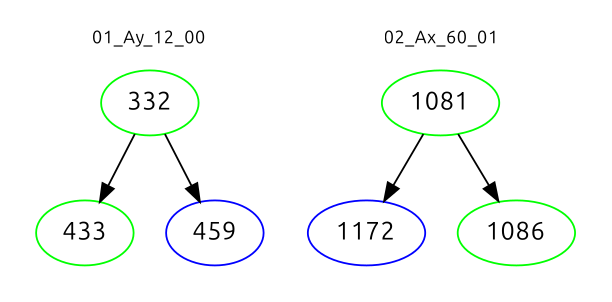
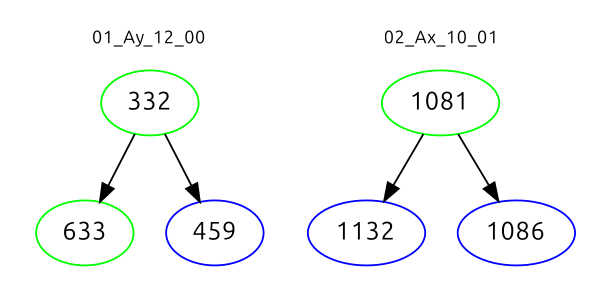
cluster "02_Ax_60_01": label "02_Ax_60_01" -> "02_Ax_10_01"
node "433": label "433" -> "633"
node "1172": label "1172" -> "1132"
node "1086": color green -> blue
